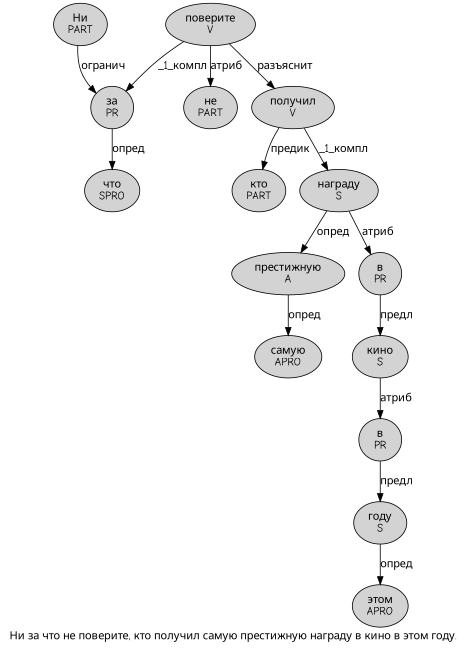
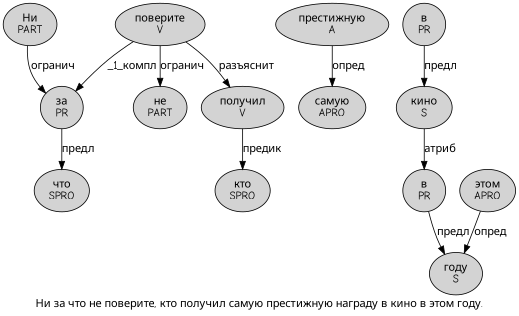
edge "поверите V" -> "не PART": label "атриб" -> "огранич"
edge "за PR" -> "что SPRO": label "опред" -> "предл"
node "кто PART": label "кто PART" -> "кто SPRO"
node "награду S": removed
edge "году S" -> "этом APRO": reversed
